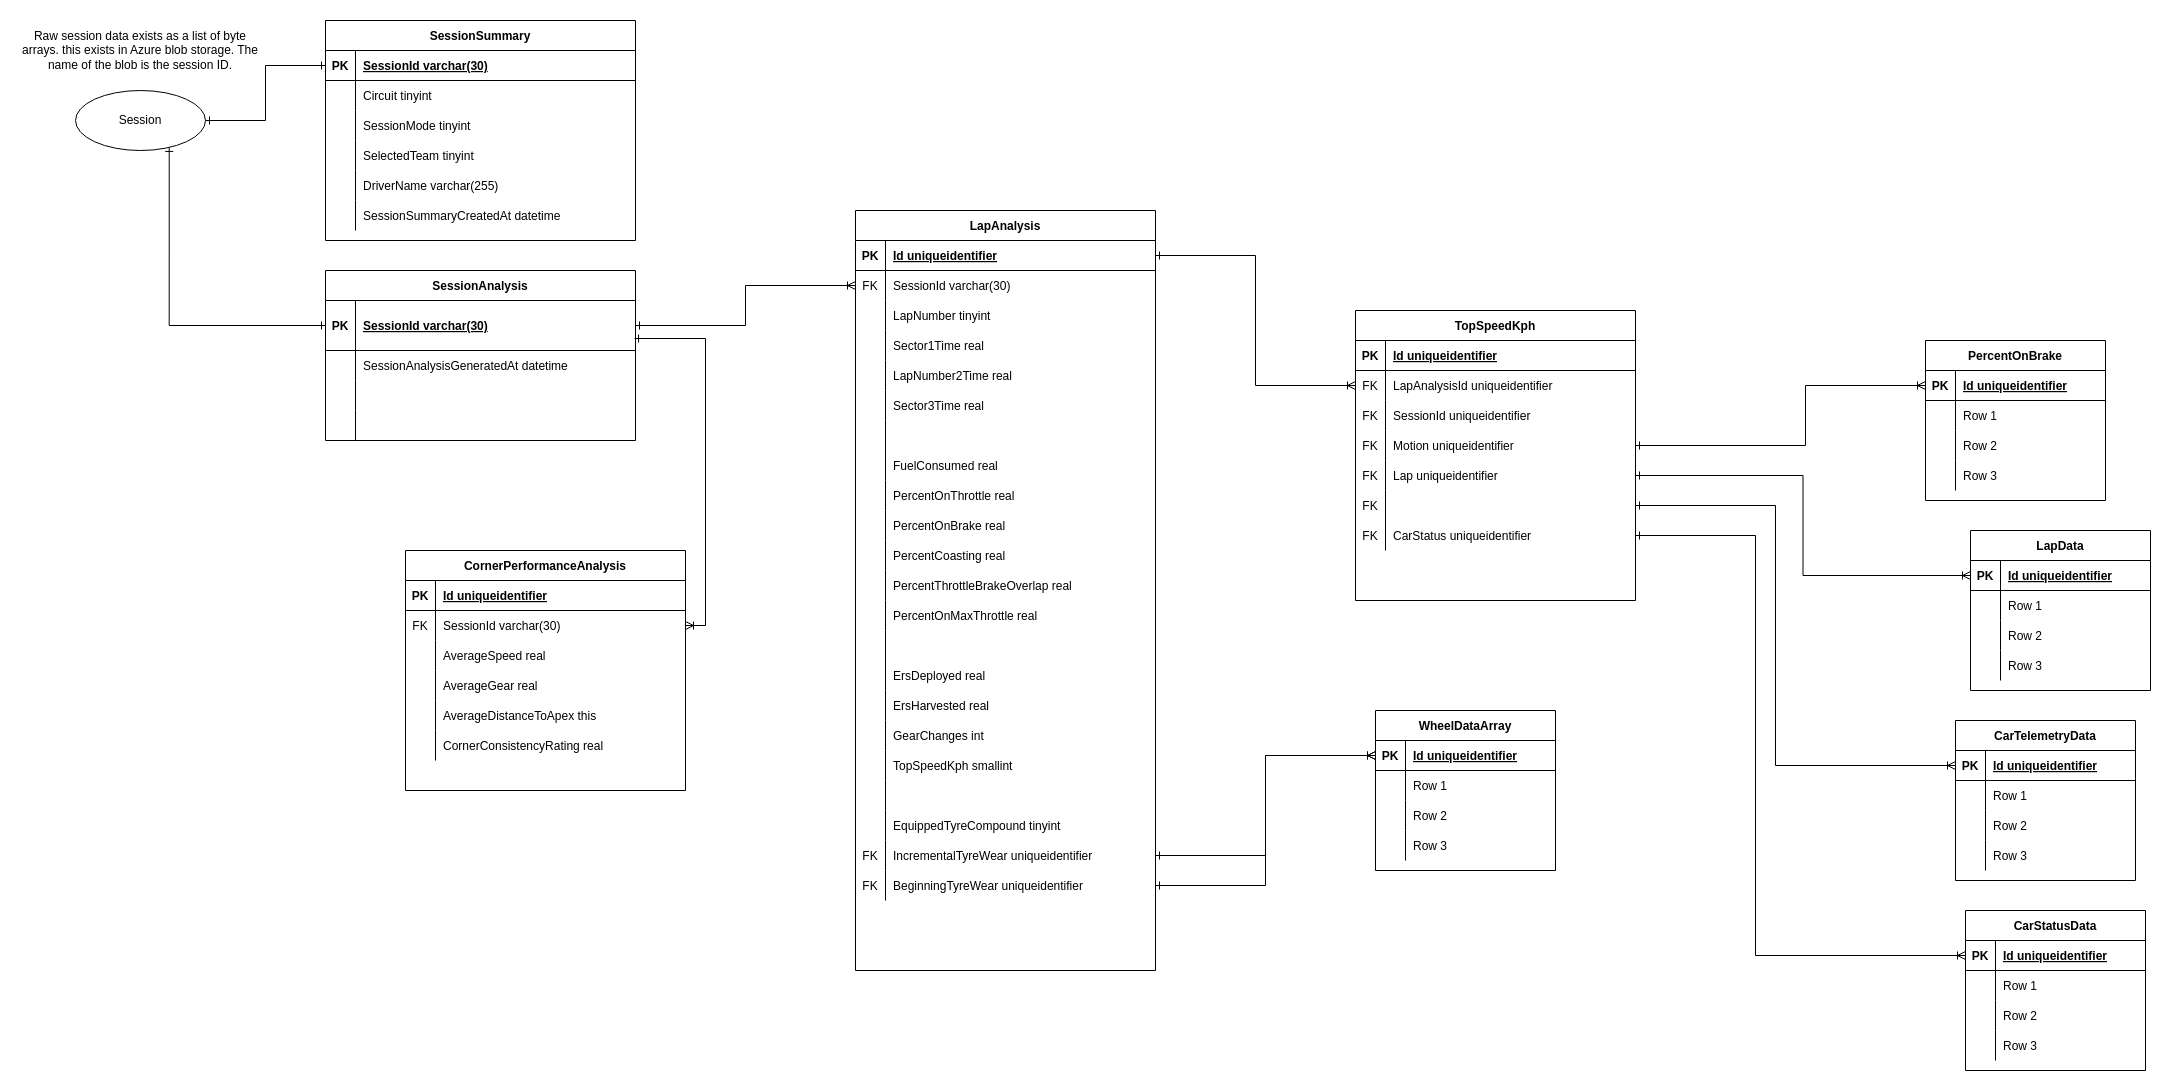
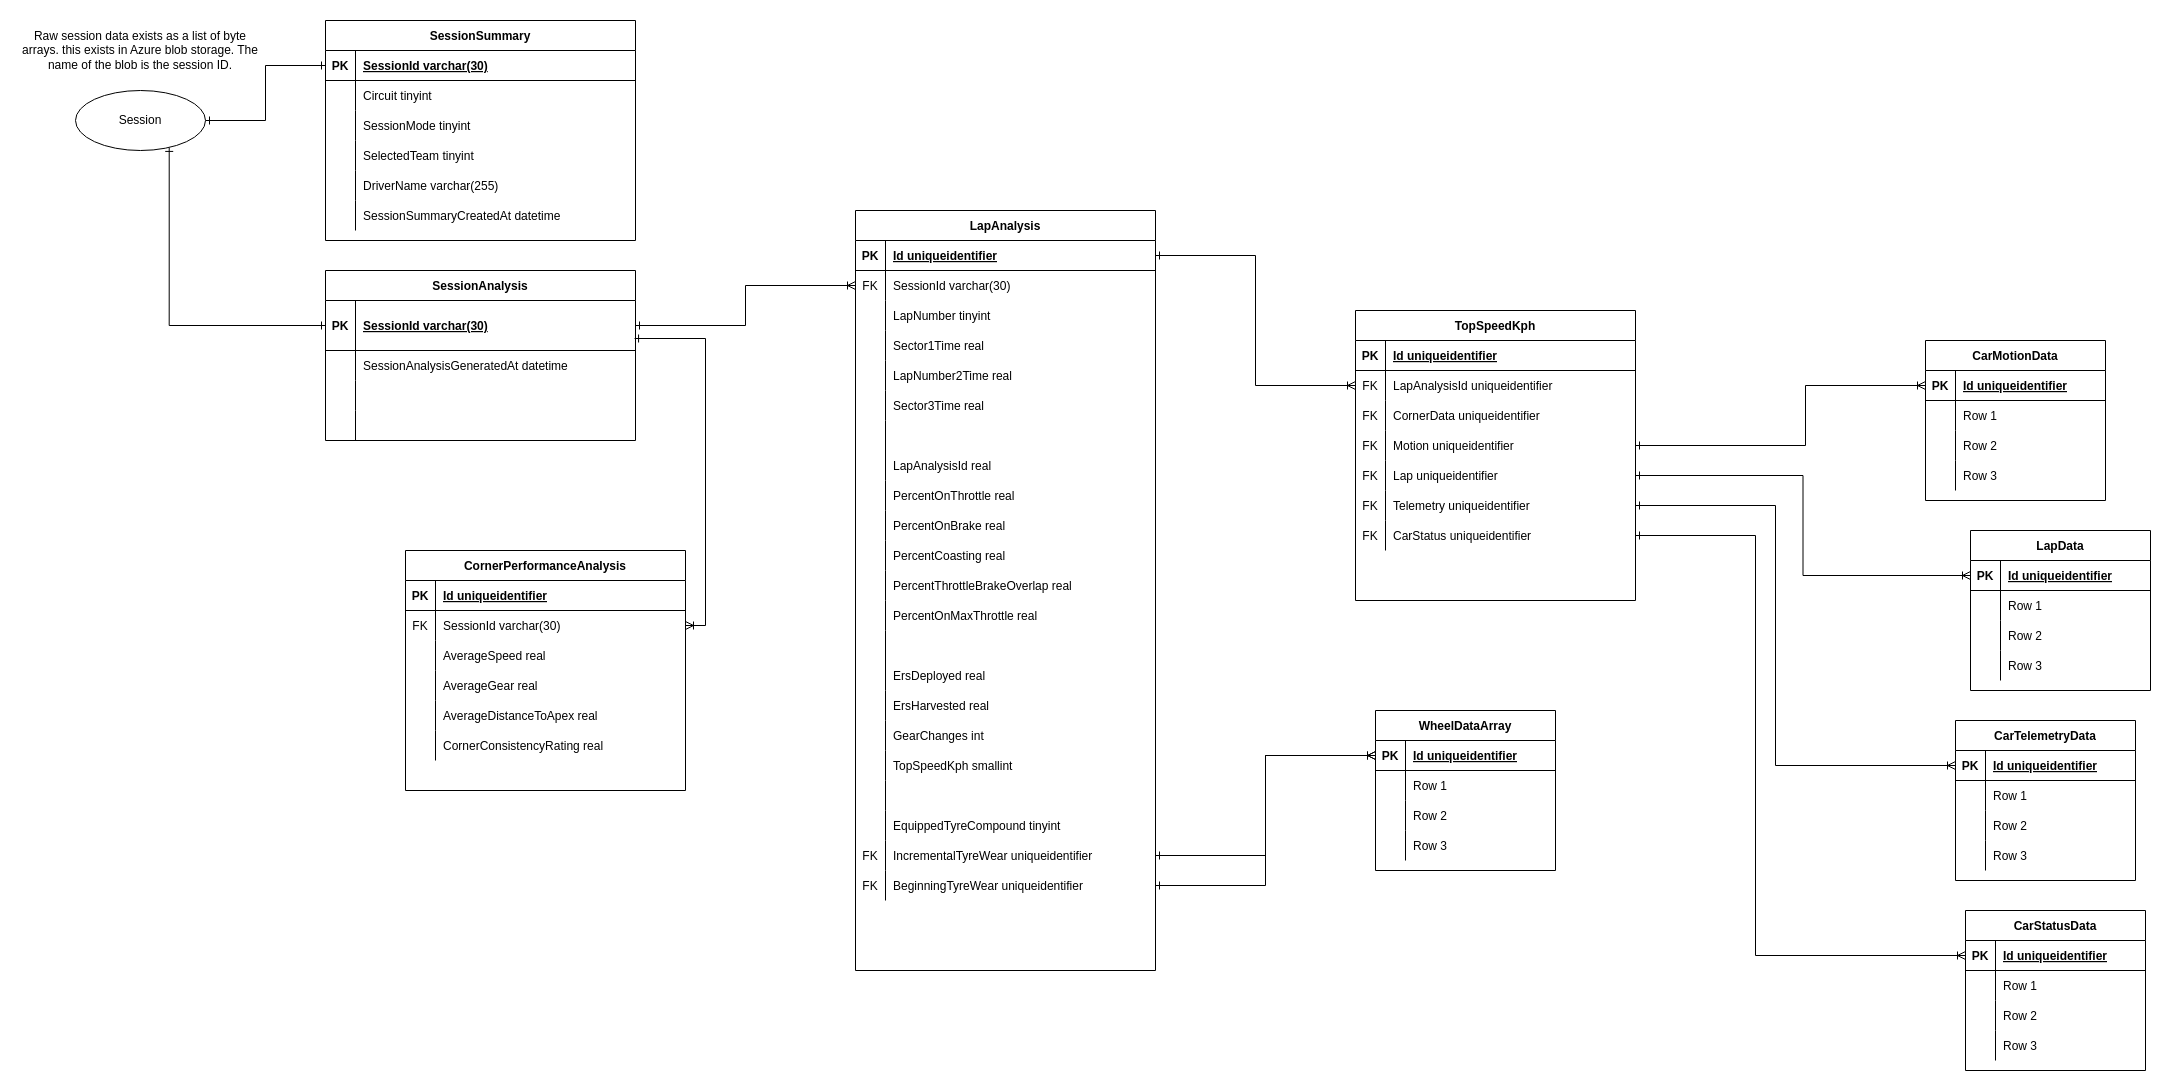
node "PercentOnBrake": label "PercentOnBrake" -> "CarMotionData"
node "SessionId uniqueidentifier": label "SessionId uniqueidentifier" -> "CornerData uniqueidentifier"
node "FuelConsumed real": label "FuelConsumed real" -> "LapAnalysisId real"
node "Telemetry uniqueidentifier": added
node "AverageDistanceToApex this": label "AverageDistanceToApex this" -> "AverageDistanceToApex real"
